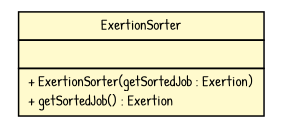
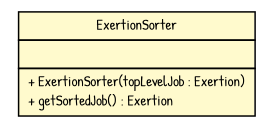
node "ExertionSorter": text "+ ExertionSorter(getSortedJob : Exertion)" -> "+ ExertionSorter(topLevelJob : Exertion)"
